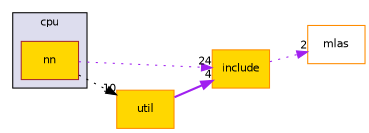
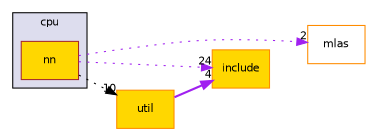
edge "include" -> "mlas": now "nn" -> "mlas"
